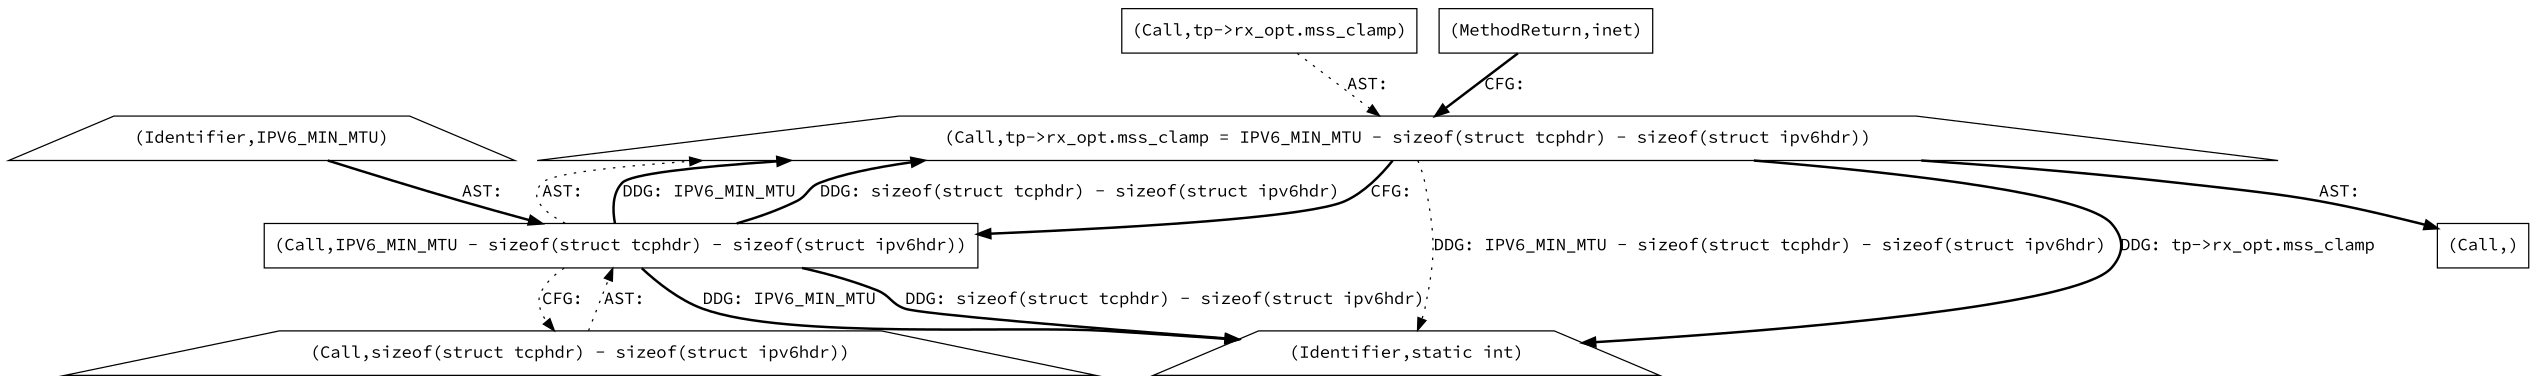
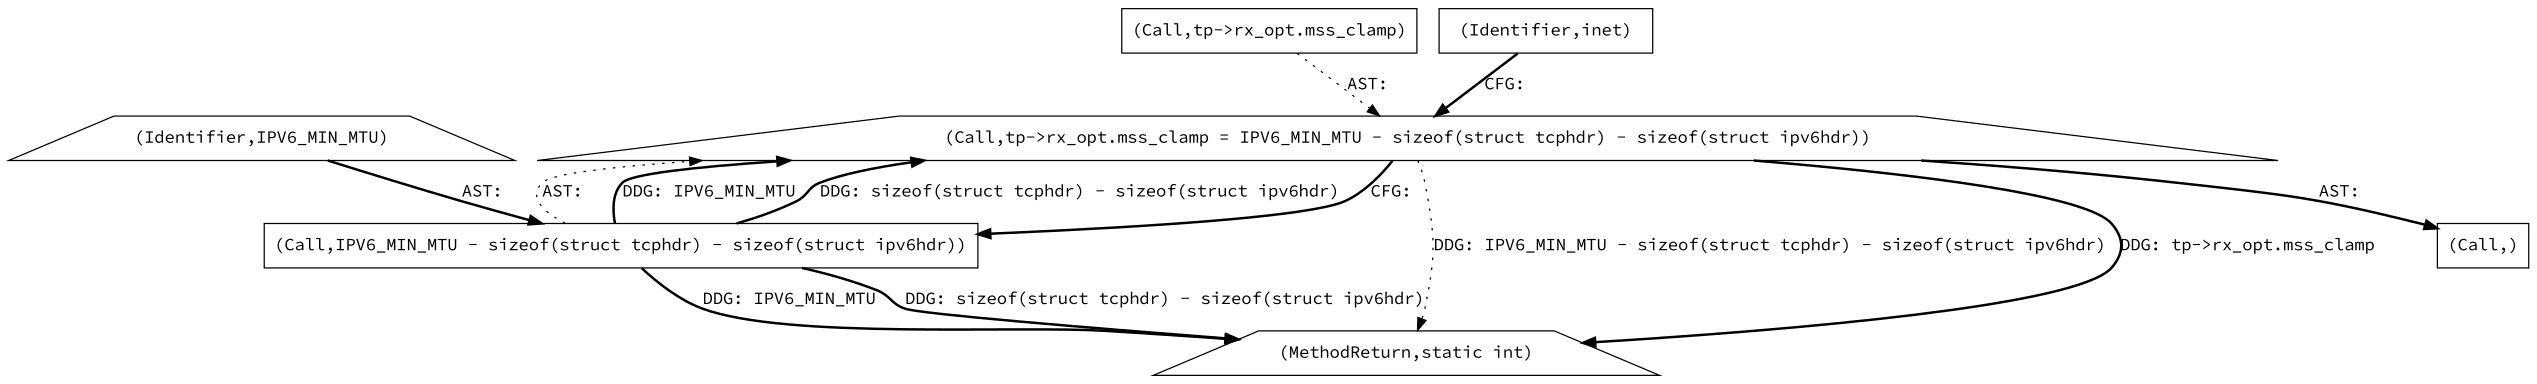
node "(MethodReturn,inet)": label "(MethodReturn,inet)" -> "(Identifier,inet)"
node "(Call,sizeof(struct tcphdr) - sizeof(struct ipv6hdr))": removed
node "(Identifier,static int)": label "(Identifier,static int)" -> "(MethodReturn,static int)"
